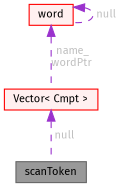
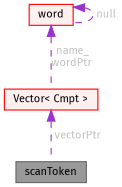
edge "scanToken" -> "Vector< Cmpt >": label " null" -> " vectorPtr"
